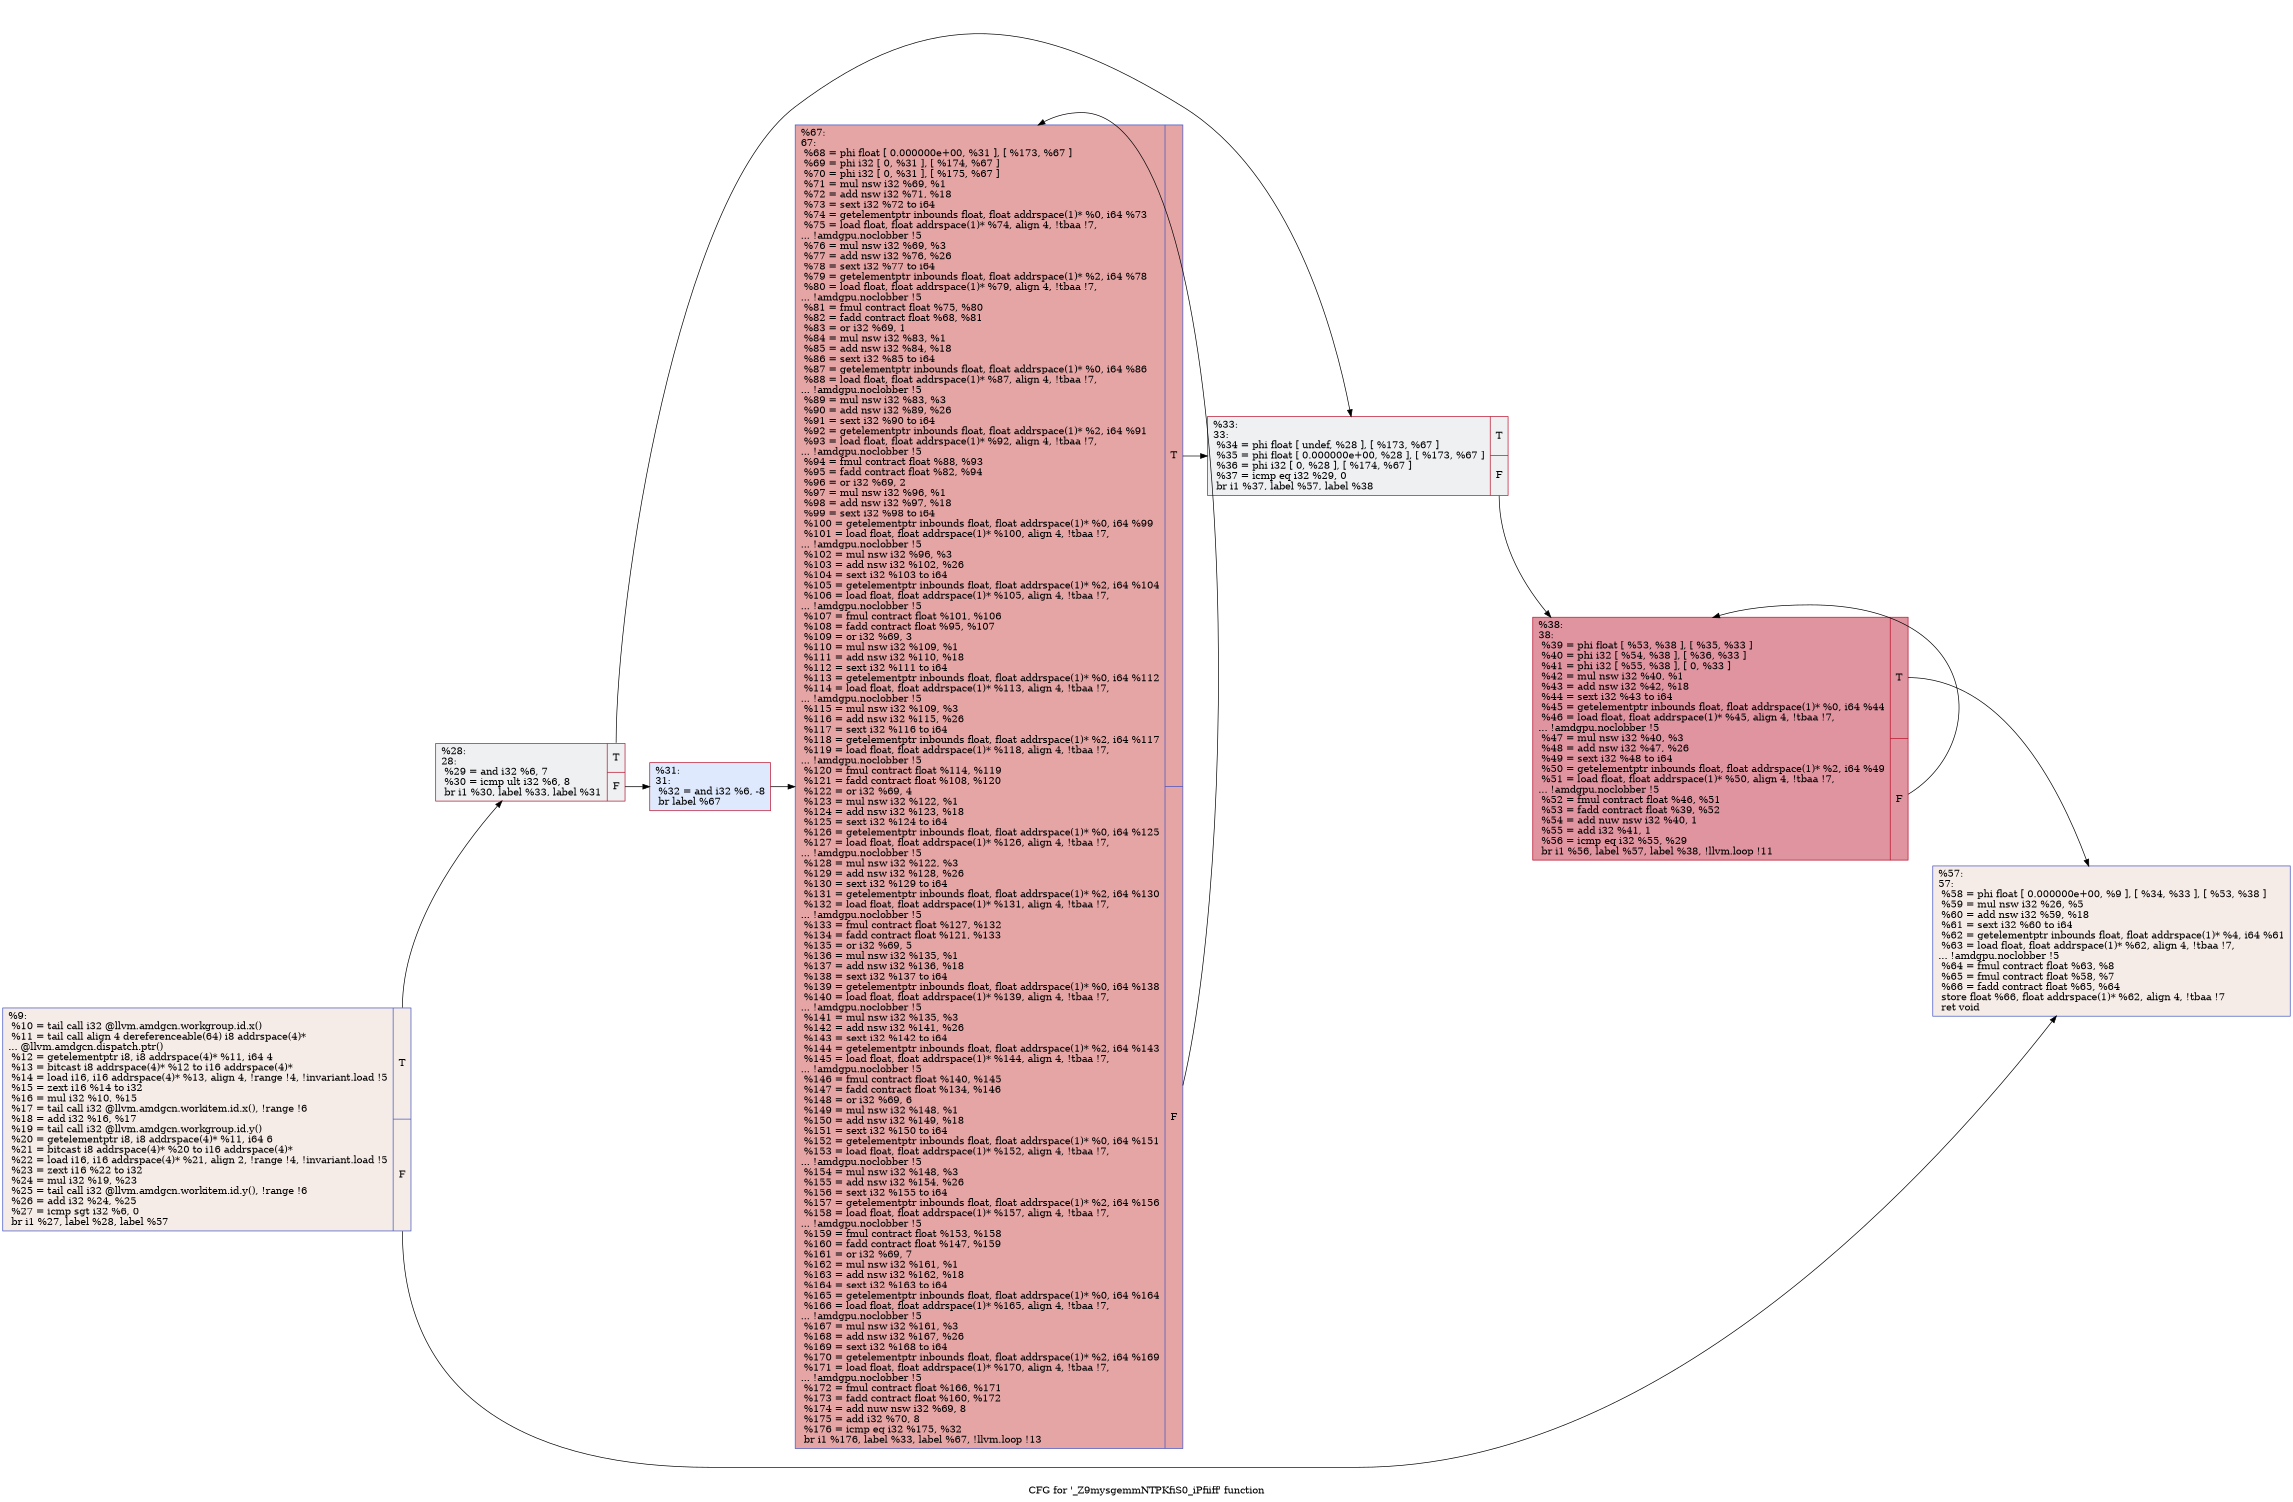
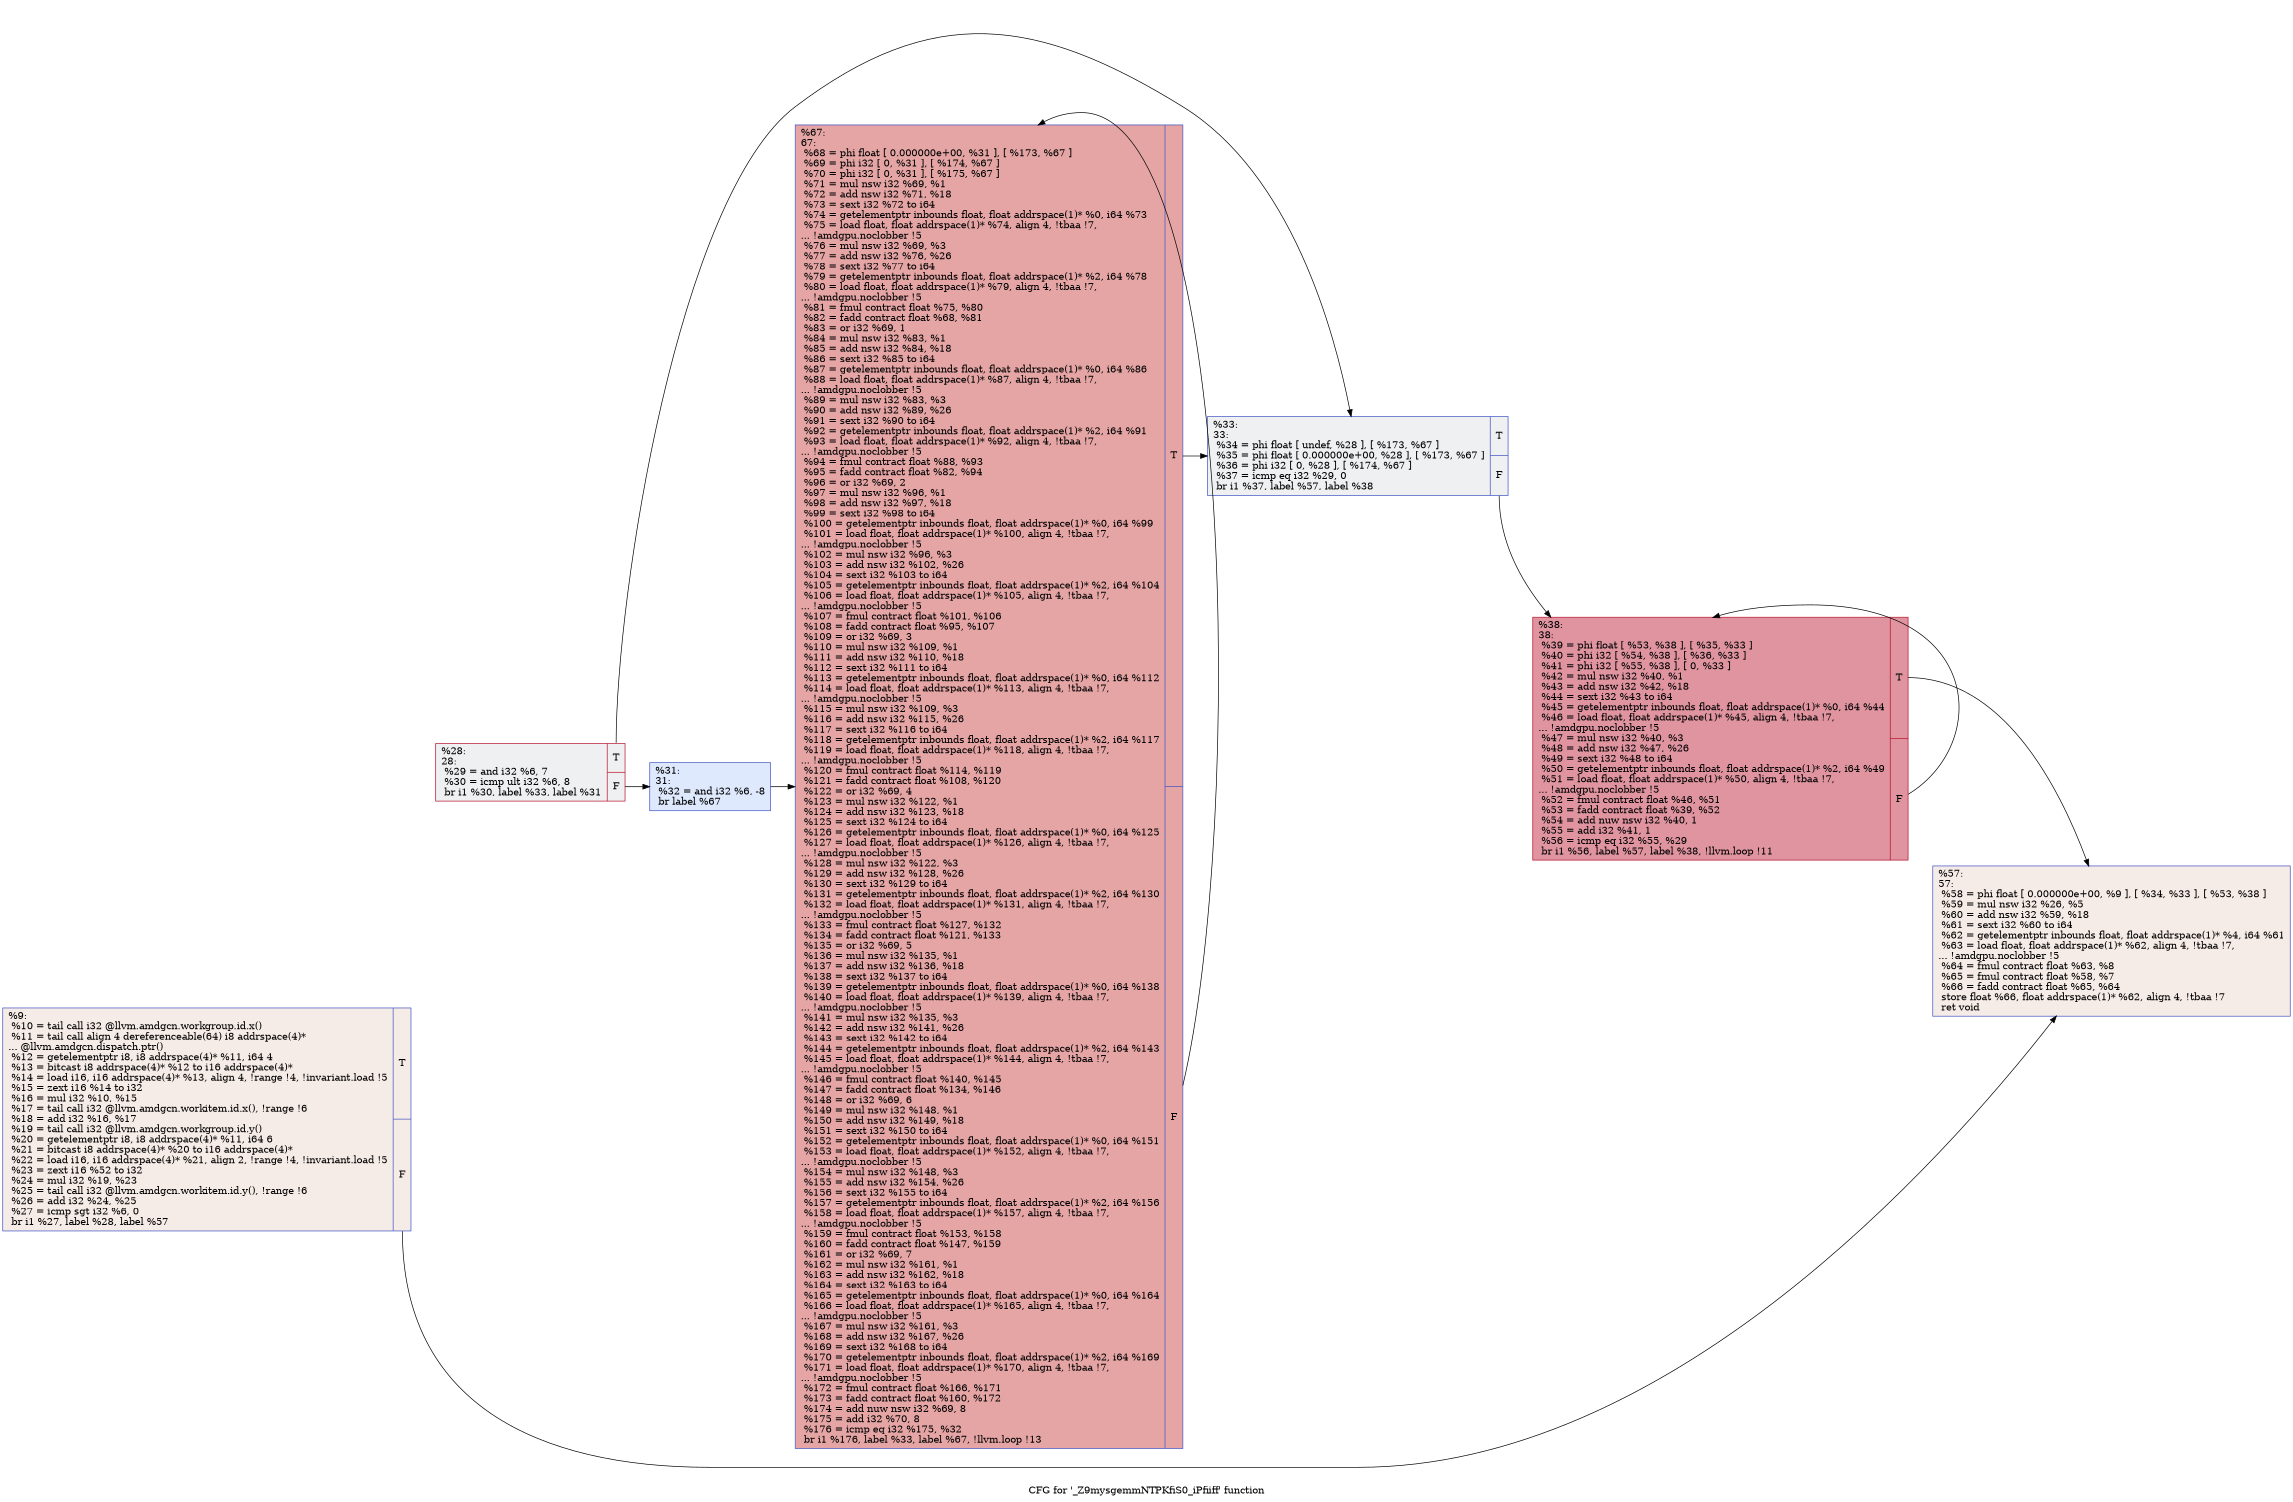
node "%33:": color #b70d28ff -> #3d50c3ff
node "%31:": color #b70d28ff -> #3d50c3ff
edge "%9:" -> "%28:": removed
node "%9:": text "%23 = zext i16 %22 to i32" -> "%23 = zext i16 %52 to i32"
